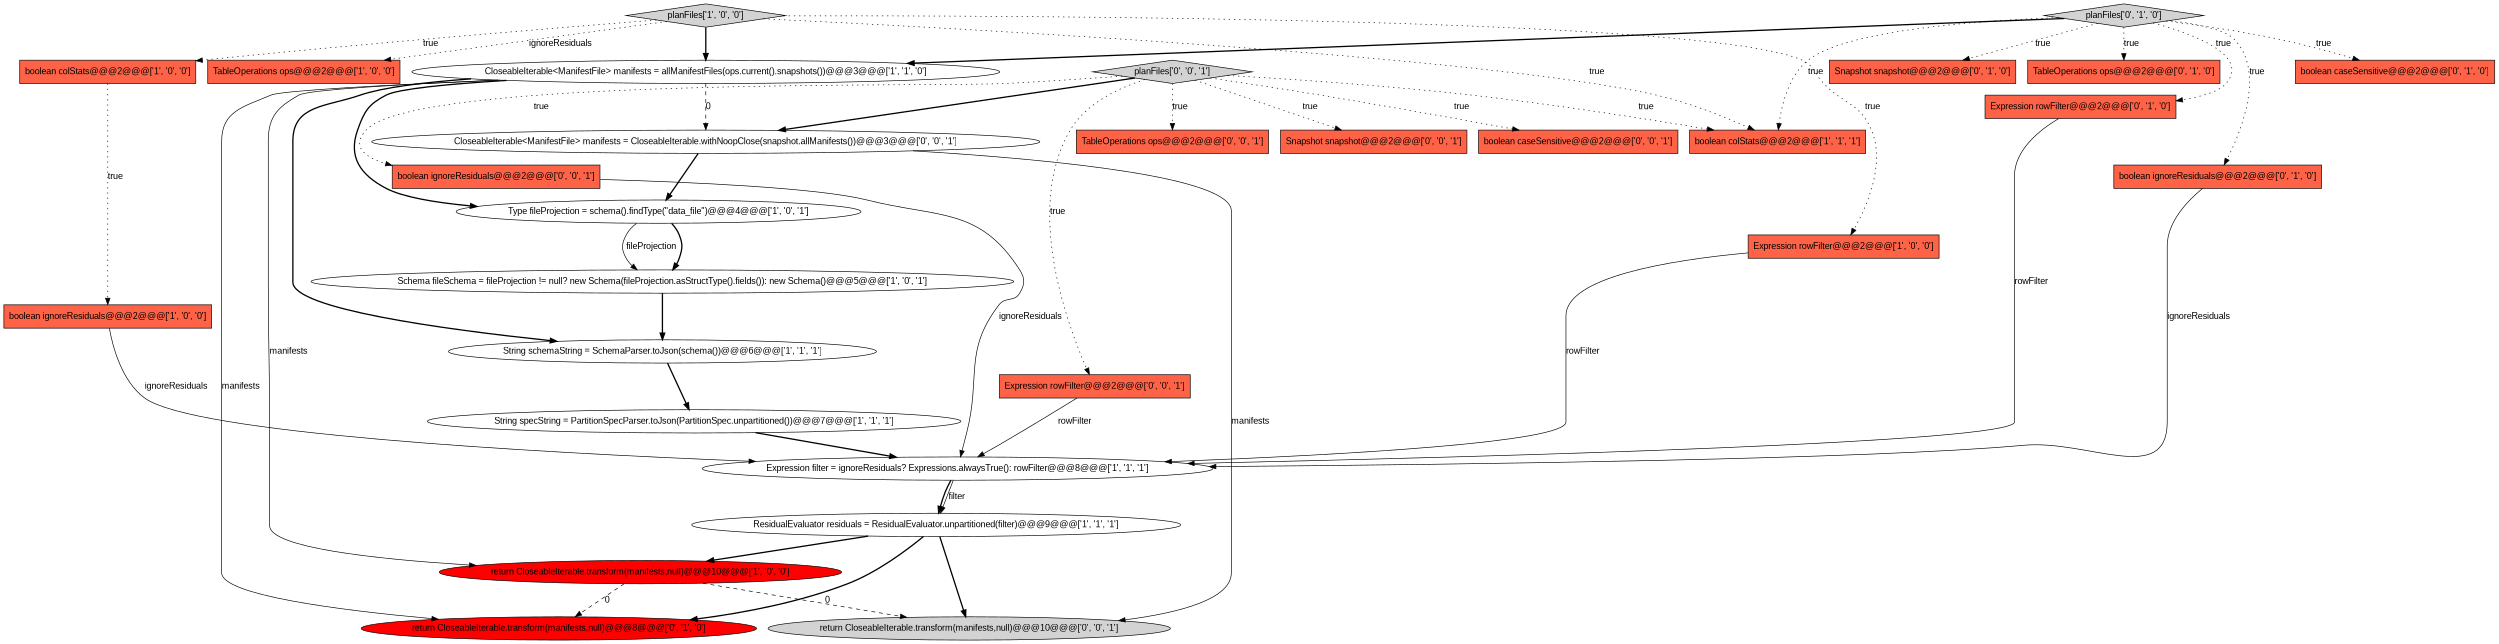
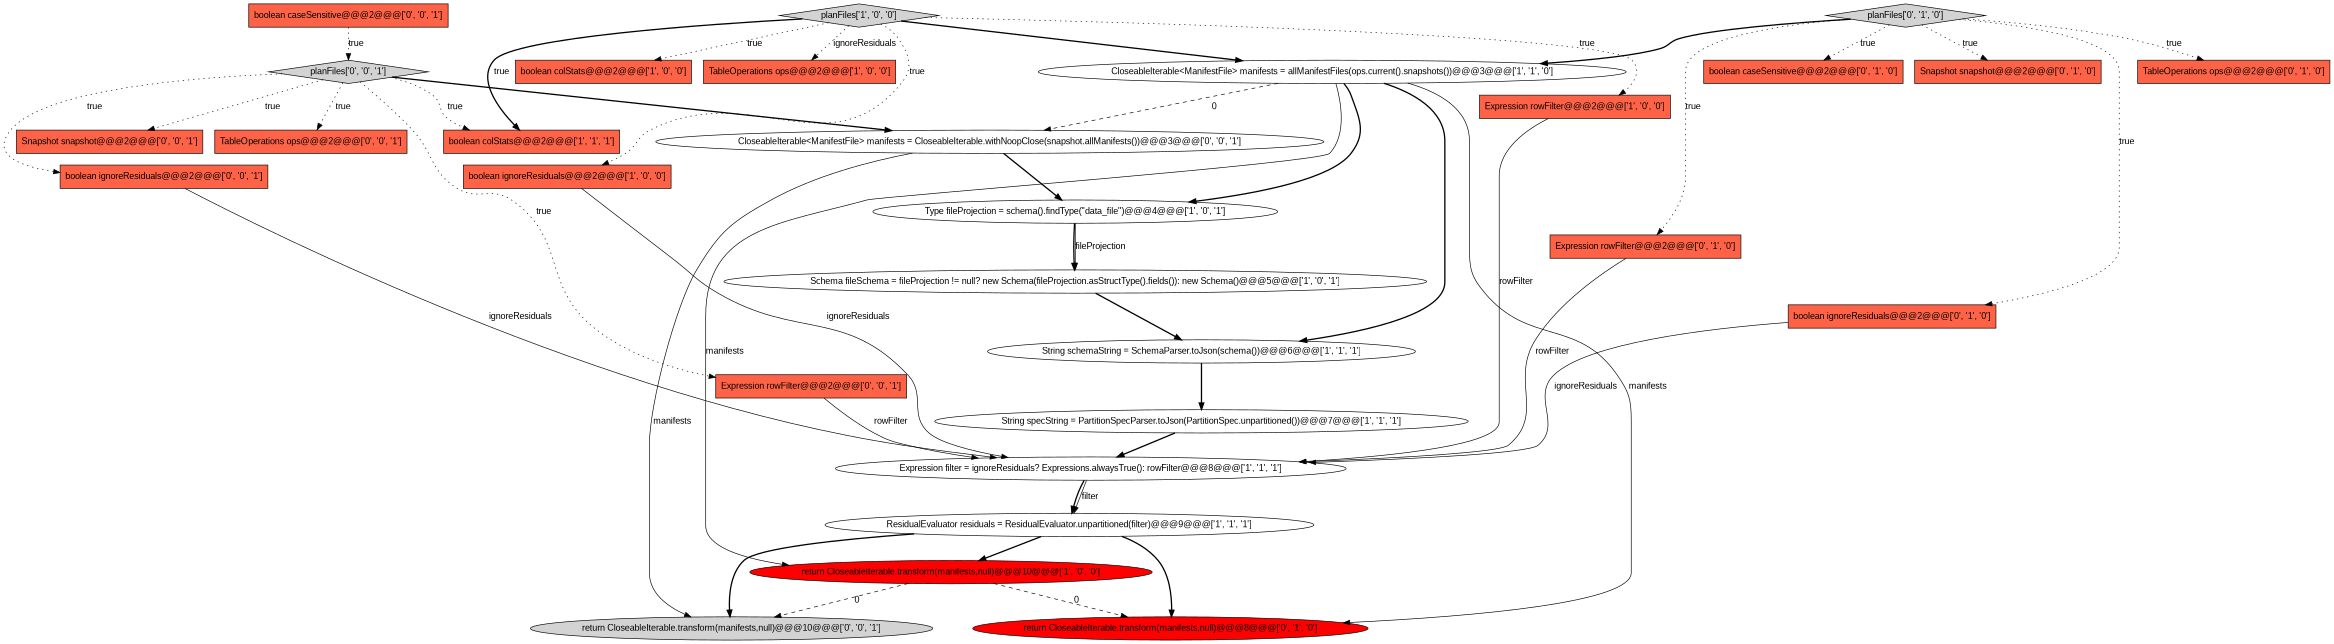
edge "planFiles['0', '1', '0']" -> "boolean colStats@@@2@@@['1', '1', '1']": removed, label "true"
edge "planFiles['1', '0', '0']" -> "boolean colStats@@@2@@@['1', '1', '1']": style dotted -> bold
edge "planFiles['0', '0', '1']" -> "boolean caseSensitive@@@2@@@['0', '0', '1']": reversed
edge "boolean colStats@@@2@@@['1', '0', '0']" -> "boolean ignoreResiduals@@@2@@@['1', '0', '0']": now "planFiles['1', '0', '0']" -> "boolean ignoreResiduals@@@2@@@['1', '0', '0']"
